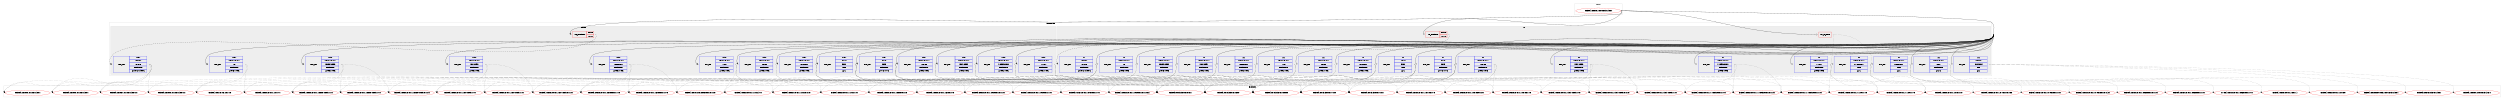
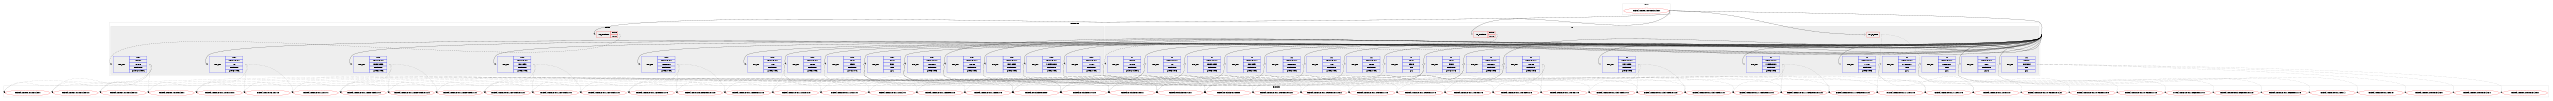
node "portage://kde-frameworks/kio-5.116.0-r2": added
node "portage://kde-frameworks/kxmlgui-6.6.0": label "portage://kde-frameworks/kxmlgui-6.6.0" -> "libksane://kde-frameworks/kxmlgui-6.6.0"
node "portage://kde-frameworks/oxygen-use-6.0.0": label "portage://kde-frameworks/oxygen-use-6.0.0" -> "portage://kde-frameworks/oxygen-icons-6.0.0"
node "portage://kde-frameworks/breeze-icons-5.116.0": label "portage://kde-frameworks/breeze-icons-5.116.0" -> "portage://kde-kolourpaint/breeze-icons-5.116.0"
node "portage://kde-frameworks/kf-use-5": label "portage://kde-frameworks/kf-use-5" -> "portage://kde-frameworks/kf-env-5"
node "portage://kde-kconfigwidgets/kolourpaint-24.05.2": label "portage://kde-kconfigwidgets/kolourpaint-24.05.2" -> "portage://kde-apps/kolourpaint-24.05.2"
node "portage://kde-apps/qtbase-24.08.1": label "portage://kde-apps/qtbase-24.08.1" -> "portage://kde-apps/kolourpaint-24.08.1"
